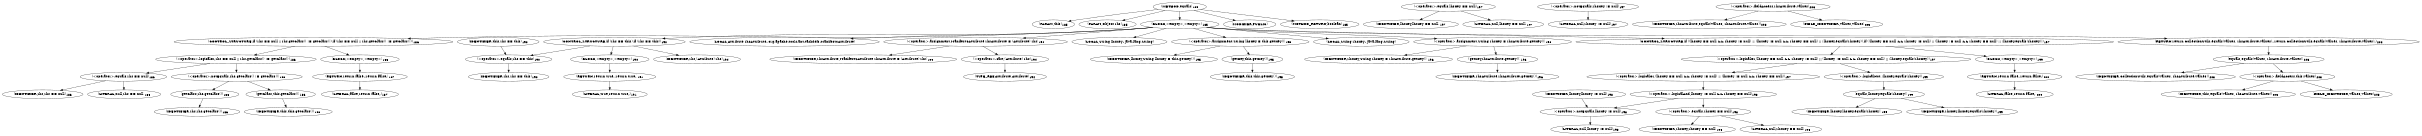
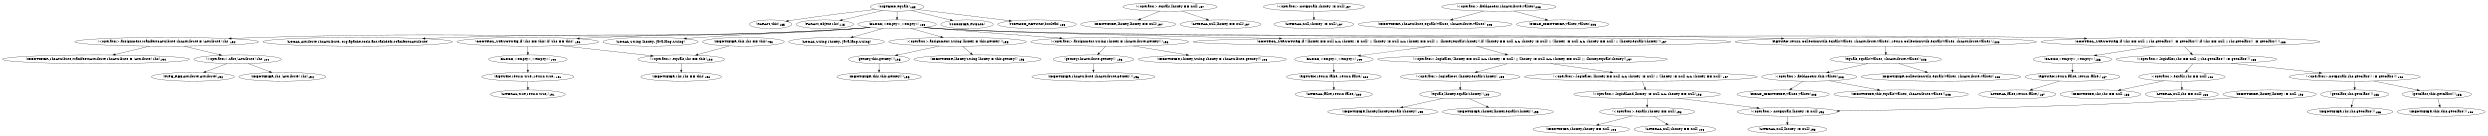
node "(PARAM,Object rhs)": text "185" -> "115"
node "(IDENTIFIER,this,rhs == this)": text "190" -> "790"
edge "(CONTROL_STRUCTURE,if (rhs == this),if (rhs == this))" -> "(IDENTIFIER,rhs,(Attribute) rhs)": now "(<operator>.cast,(Attribute) rhs)" -> "(IDENTIFIER,rhs,(Attribute) rhs)"
